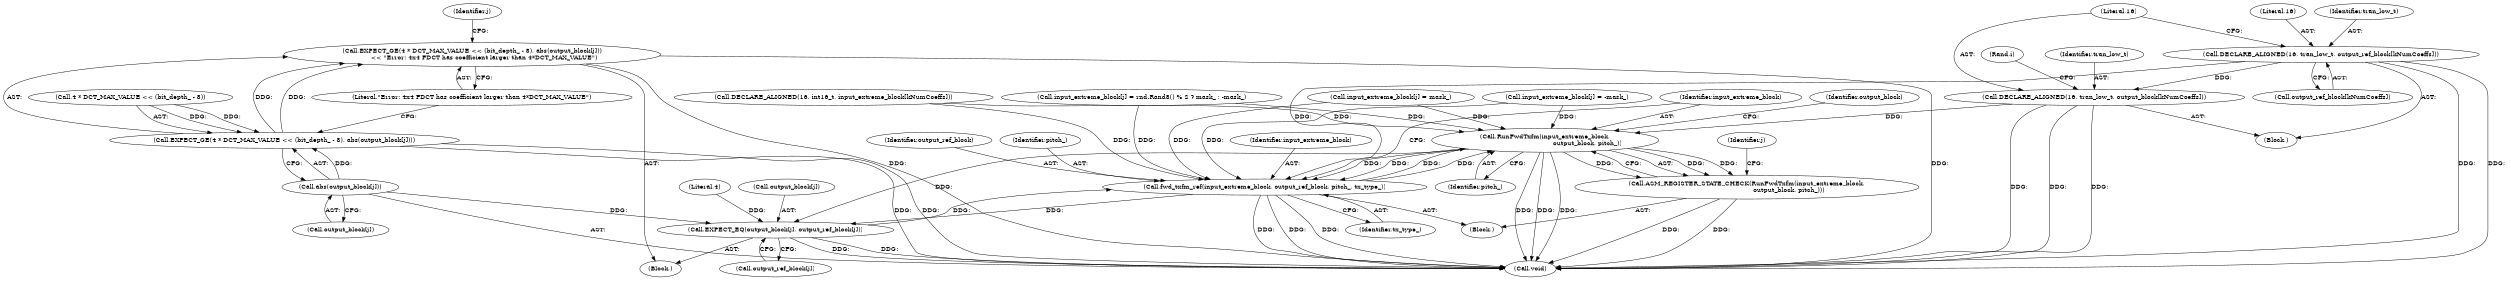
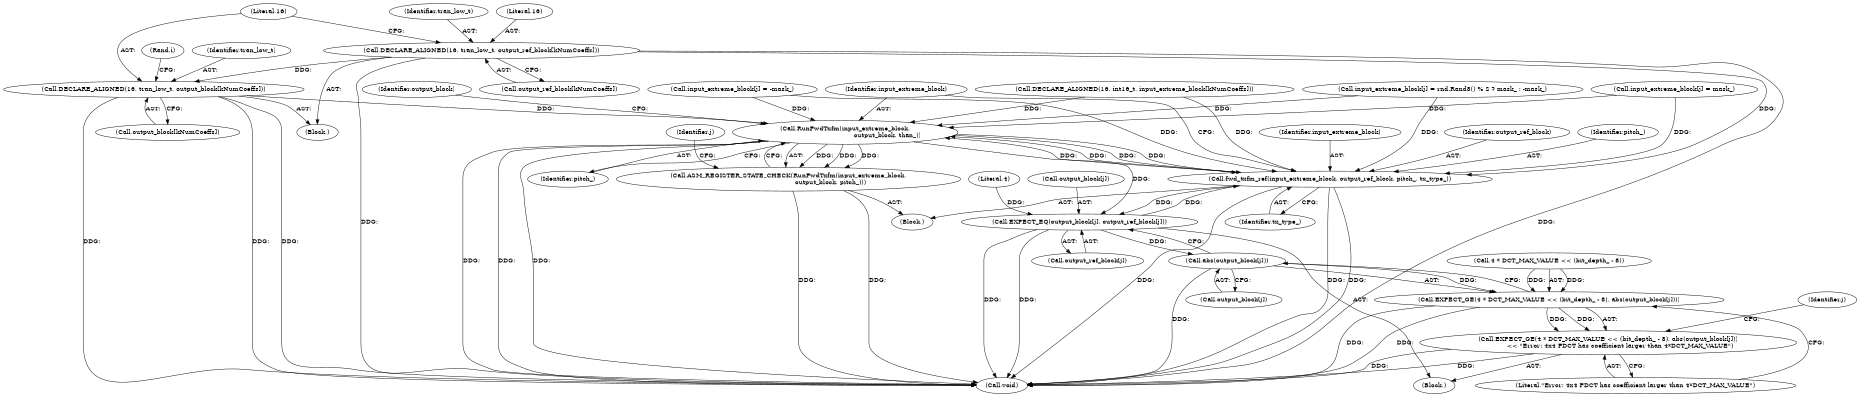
node "(Call,output_block[kNumCoeffs])": added
node "(Call,RunFwdTxfm(input_extreme_block, output_block, pitch_))": label "(Call,RunFwdTxfm(input_extreme_block, output_block, pitch_))" -> "(Call,RunFwdTxfm(input_extreme_block, output_block, than_))"
edge "(Call,abs(output_block[j]))" -> "(Call,EXPECT_EQ(output_block[j], output_ref_block[j]))": label "DDG: " -> "CFG: "
edge "(Call,abs(output_block[j]))" -> "(Call,void)": label "AST: " -> "DDG: "
edge "(Call,EXPECT_EQ(output_block[j], output_ref_block[j]))" -> "(Call,abs(output_block[j]))": added, label "DDG:"
edge "(Call,output_ref_block[j])" -> "(Call,EXPECT_EQ(output_block[j], output_ref_block[j]))": label "CFG: " -> "AST: "
edge "(Call,EXPECT_EQ(output_block[j], output_ref_block[j]))" -> "(Call,output_ref_block[j])": label "CFG: " -> "AST: "
